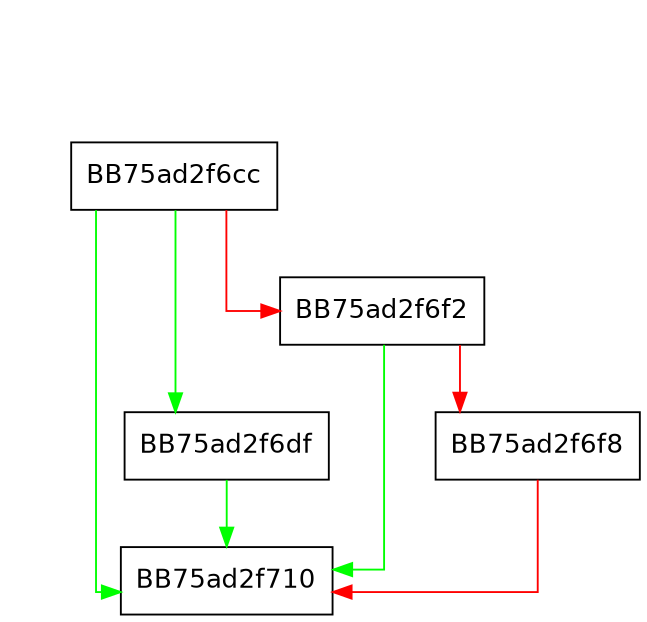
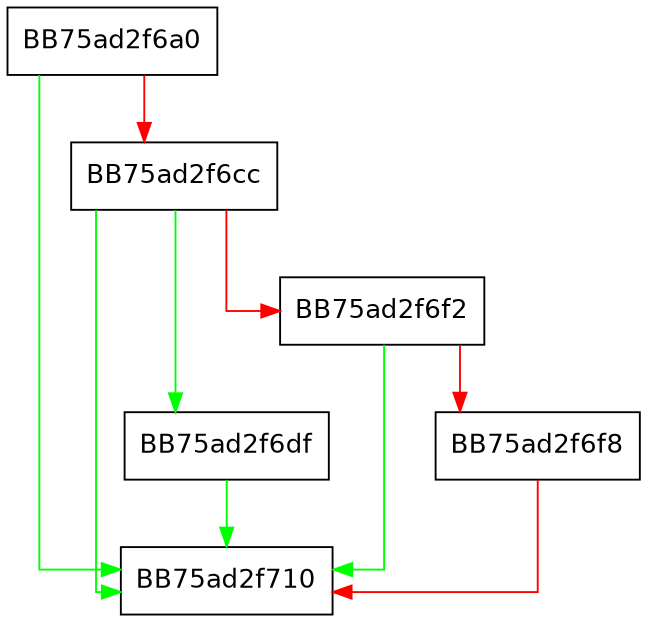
node "BB75ad2f6a0": added
